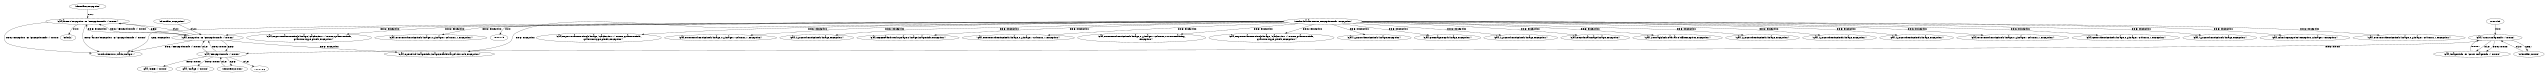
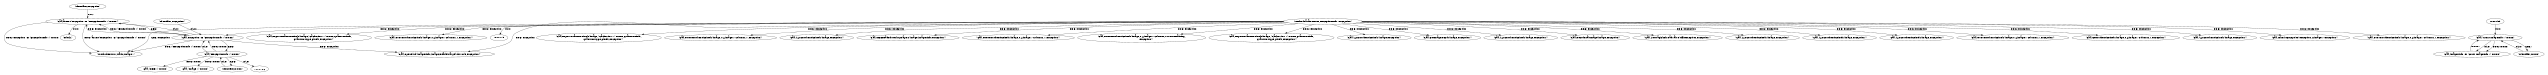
edge "(Call,(const ImageInfo *) NULL)" -> "(Call,(ExceptionInfo *) NULL)": removed, label "DDG: NULL"
